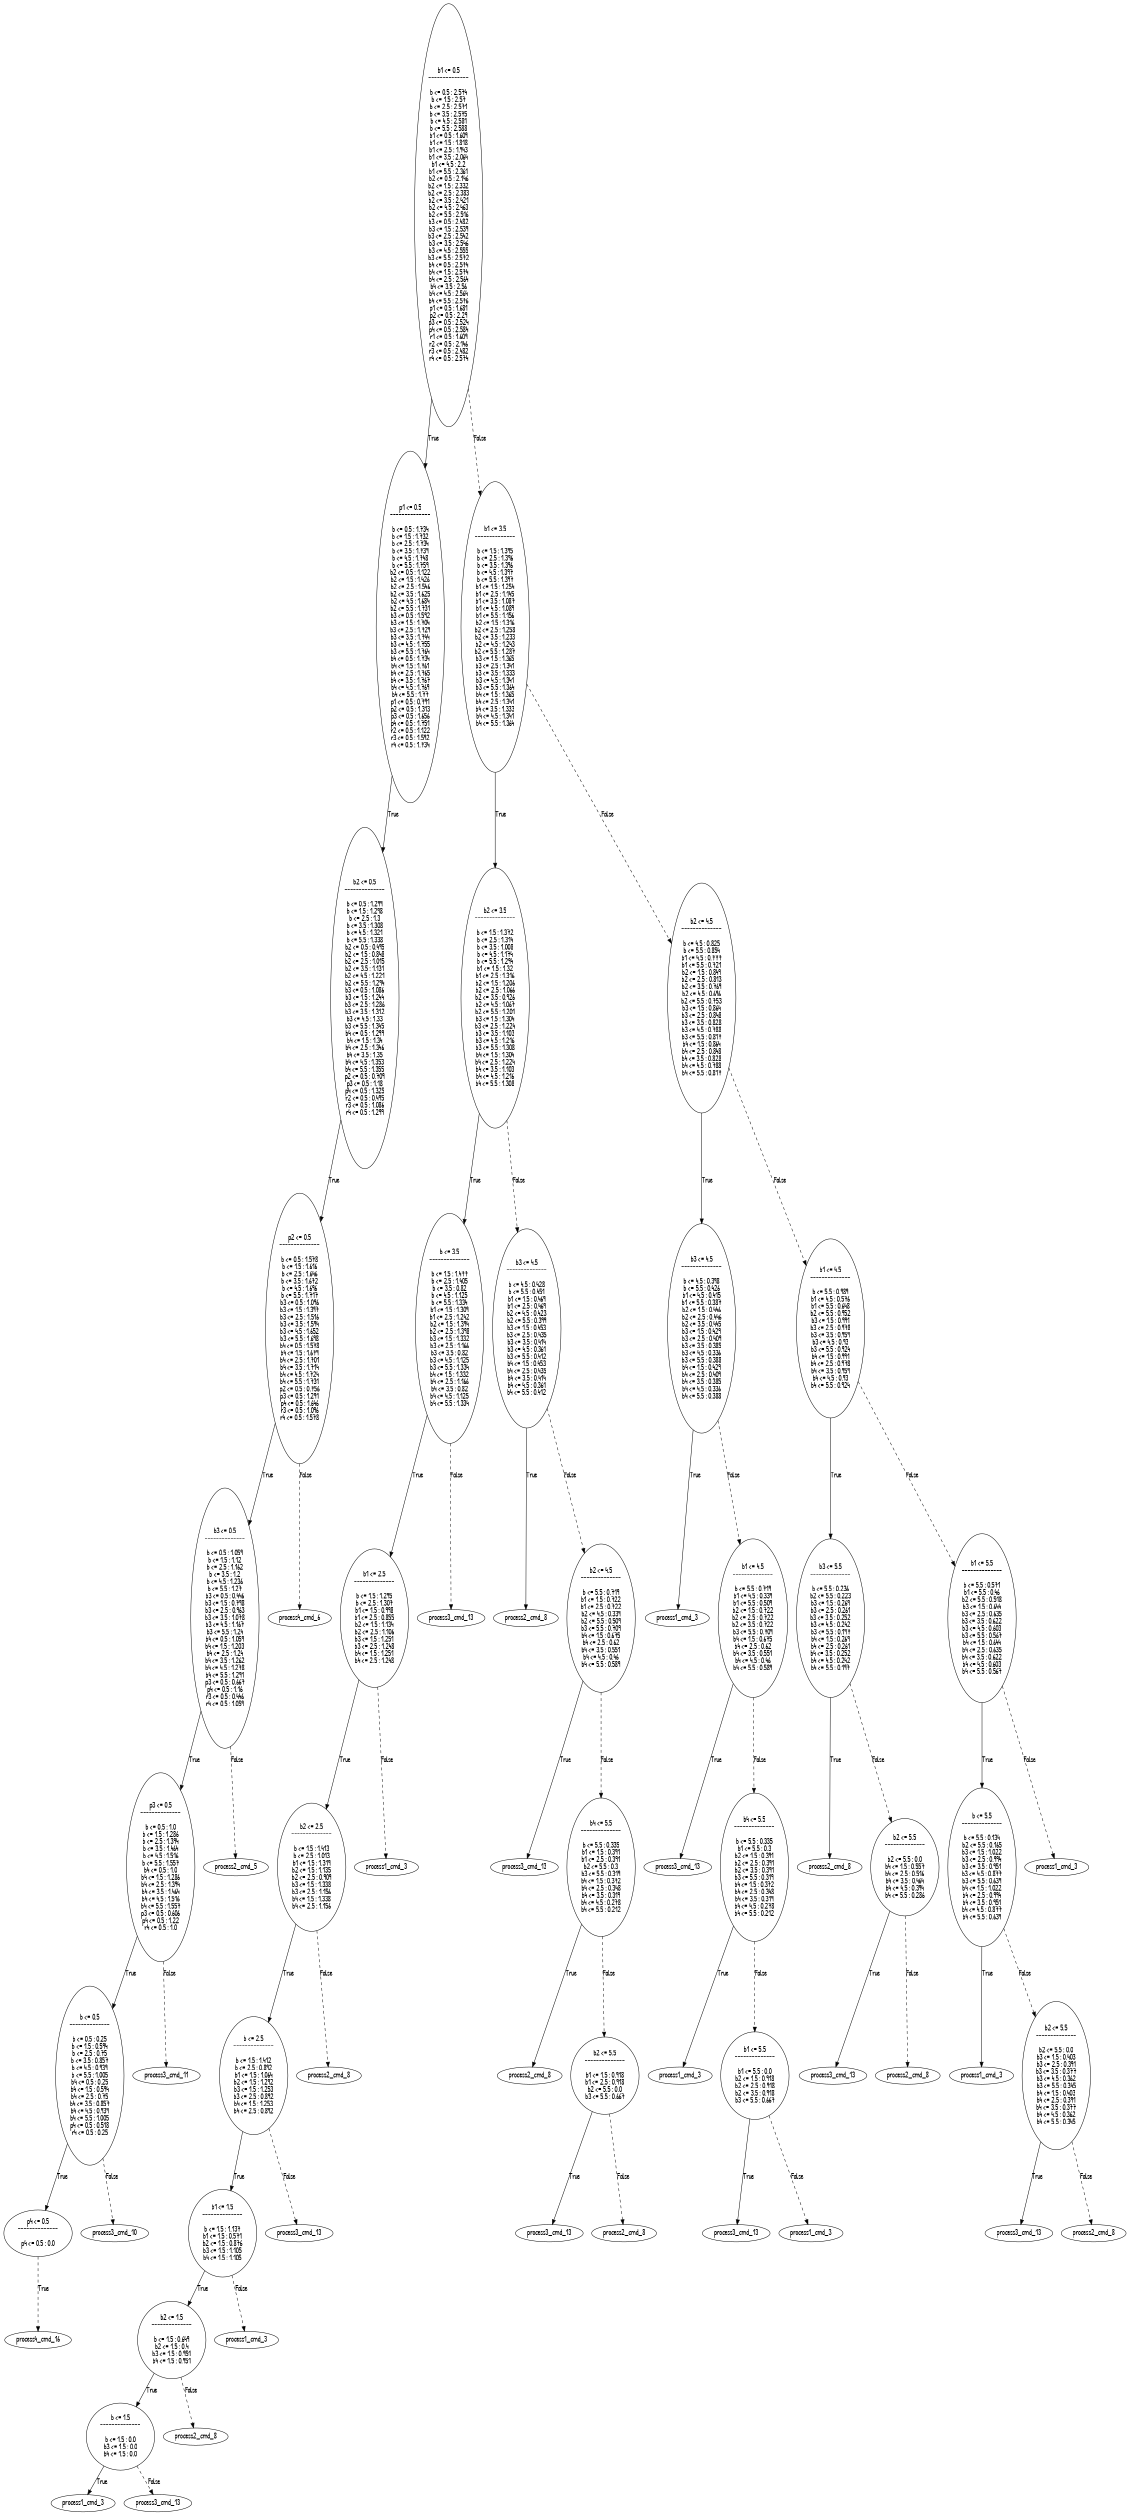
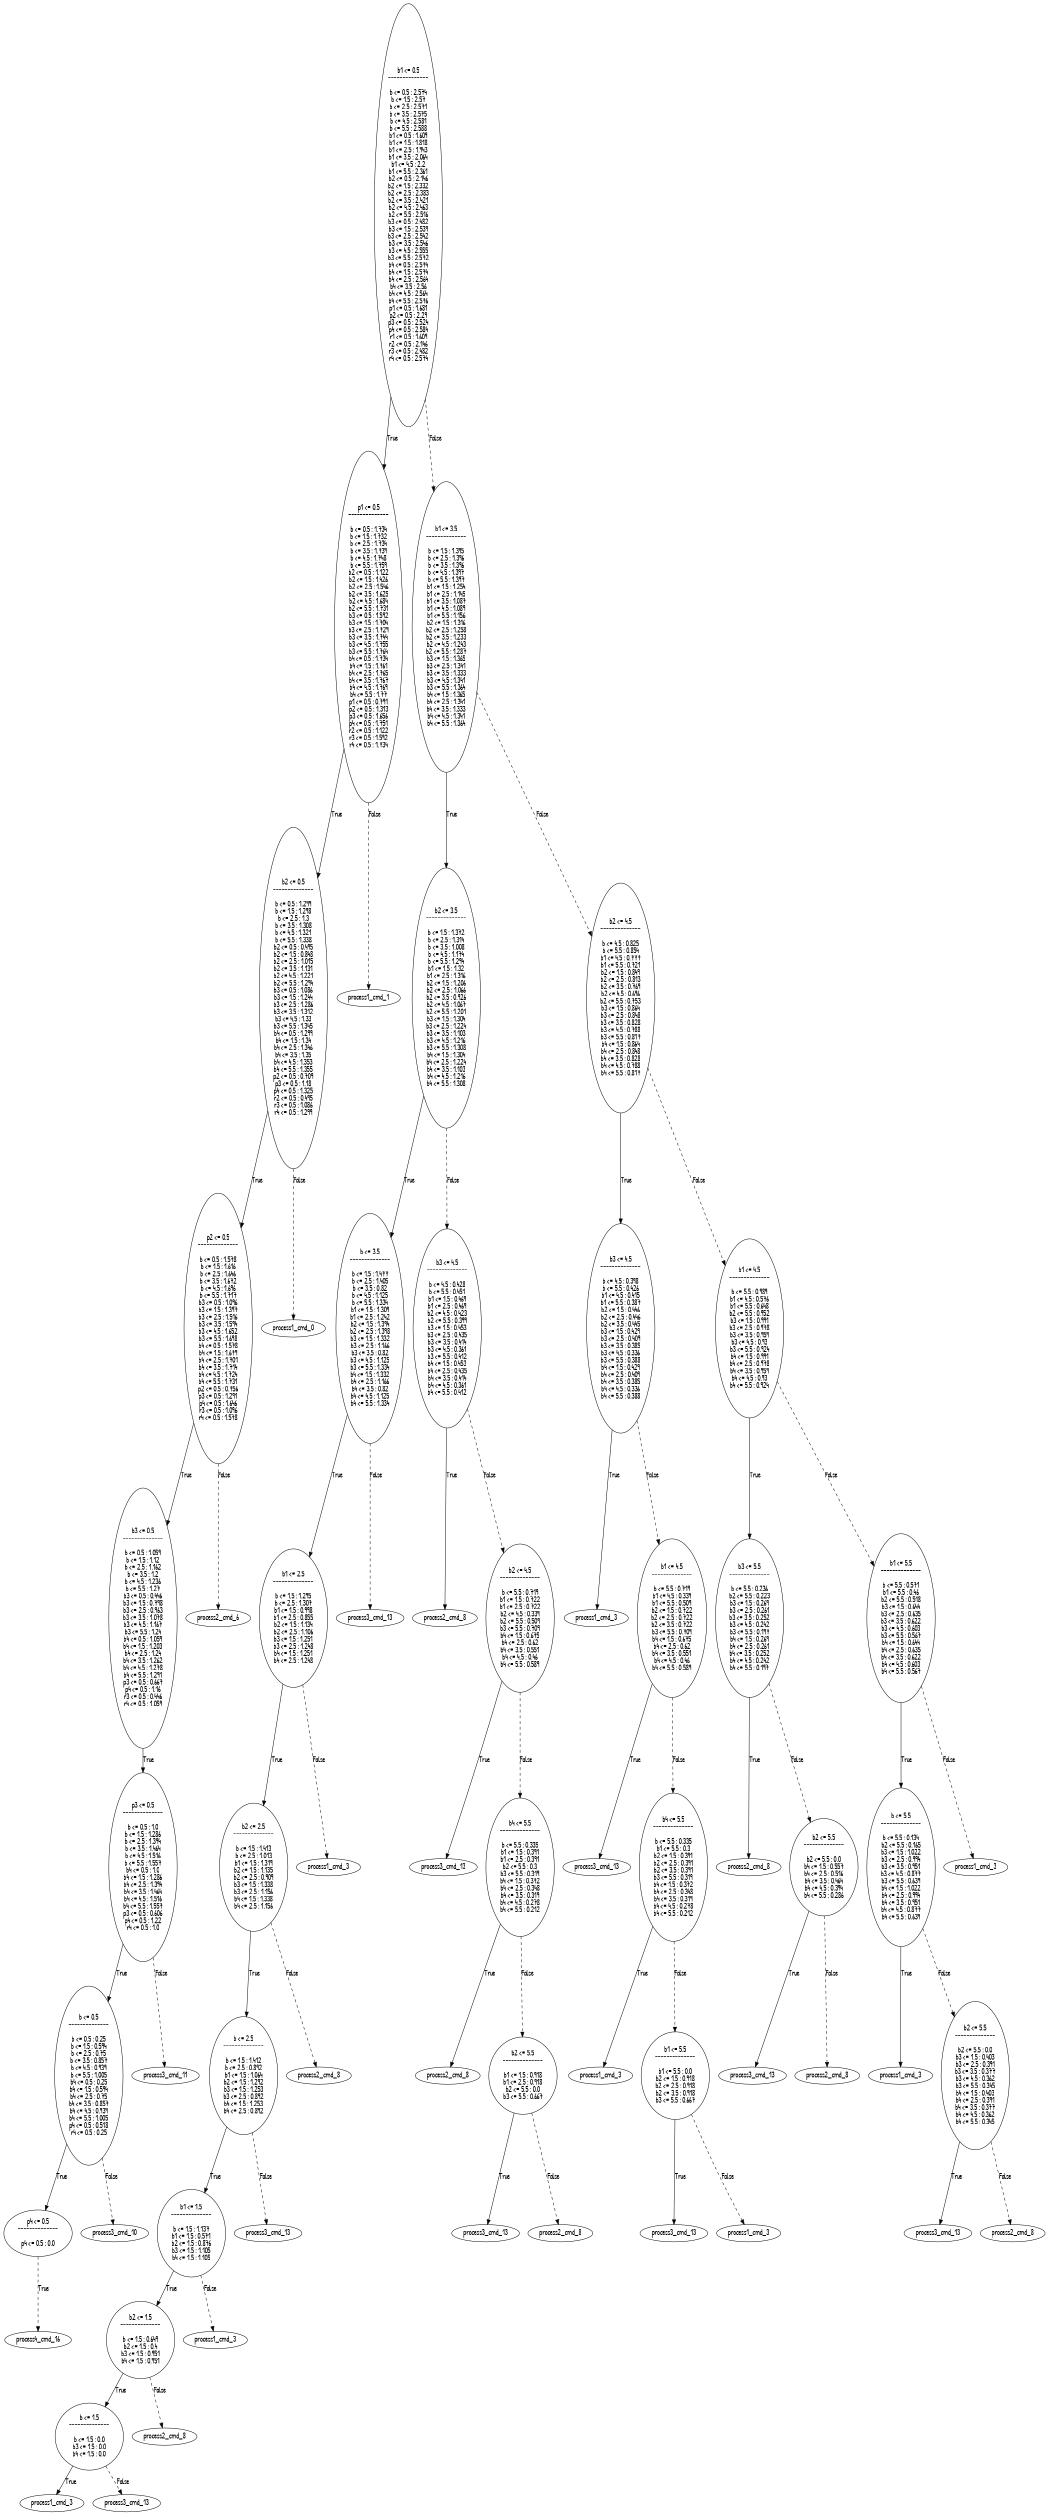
node "process1_cmd_1": added
node "process1_cmd_0": added
node "process4_cmd_6": label "process4_cmd_6" -> "process2_cmd_6"
node "process2_cmd_5": removed
